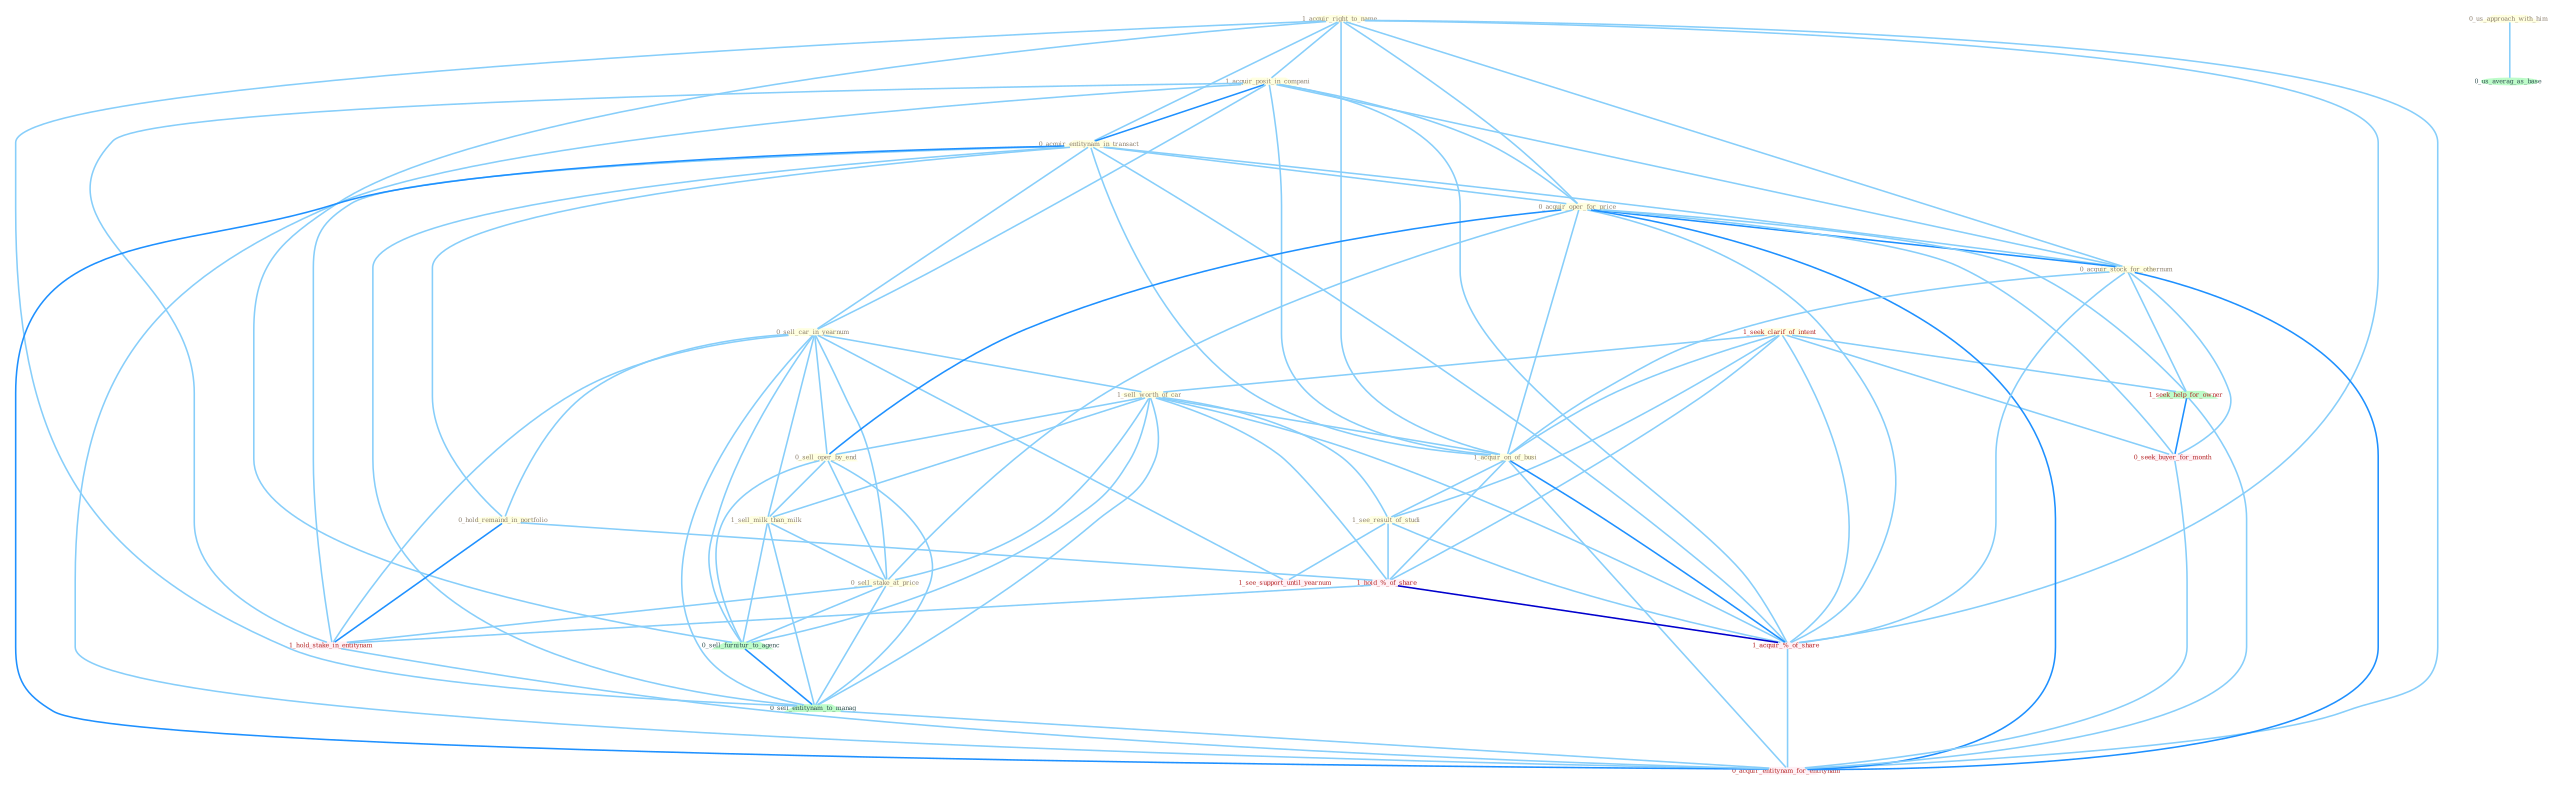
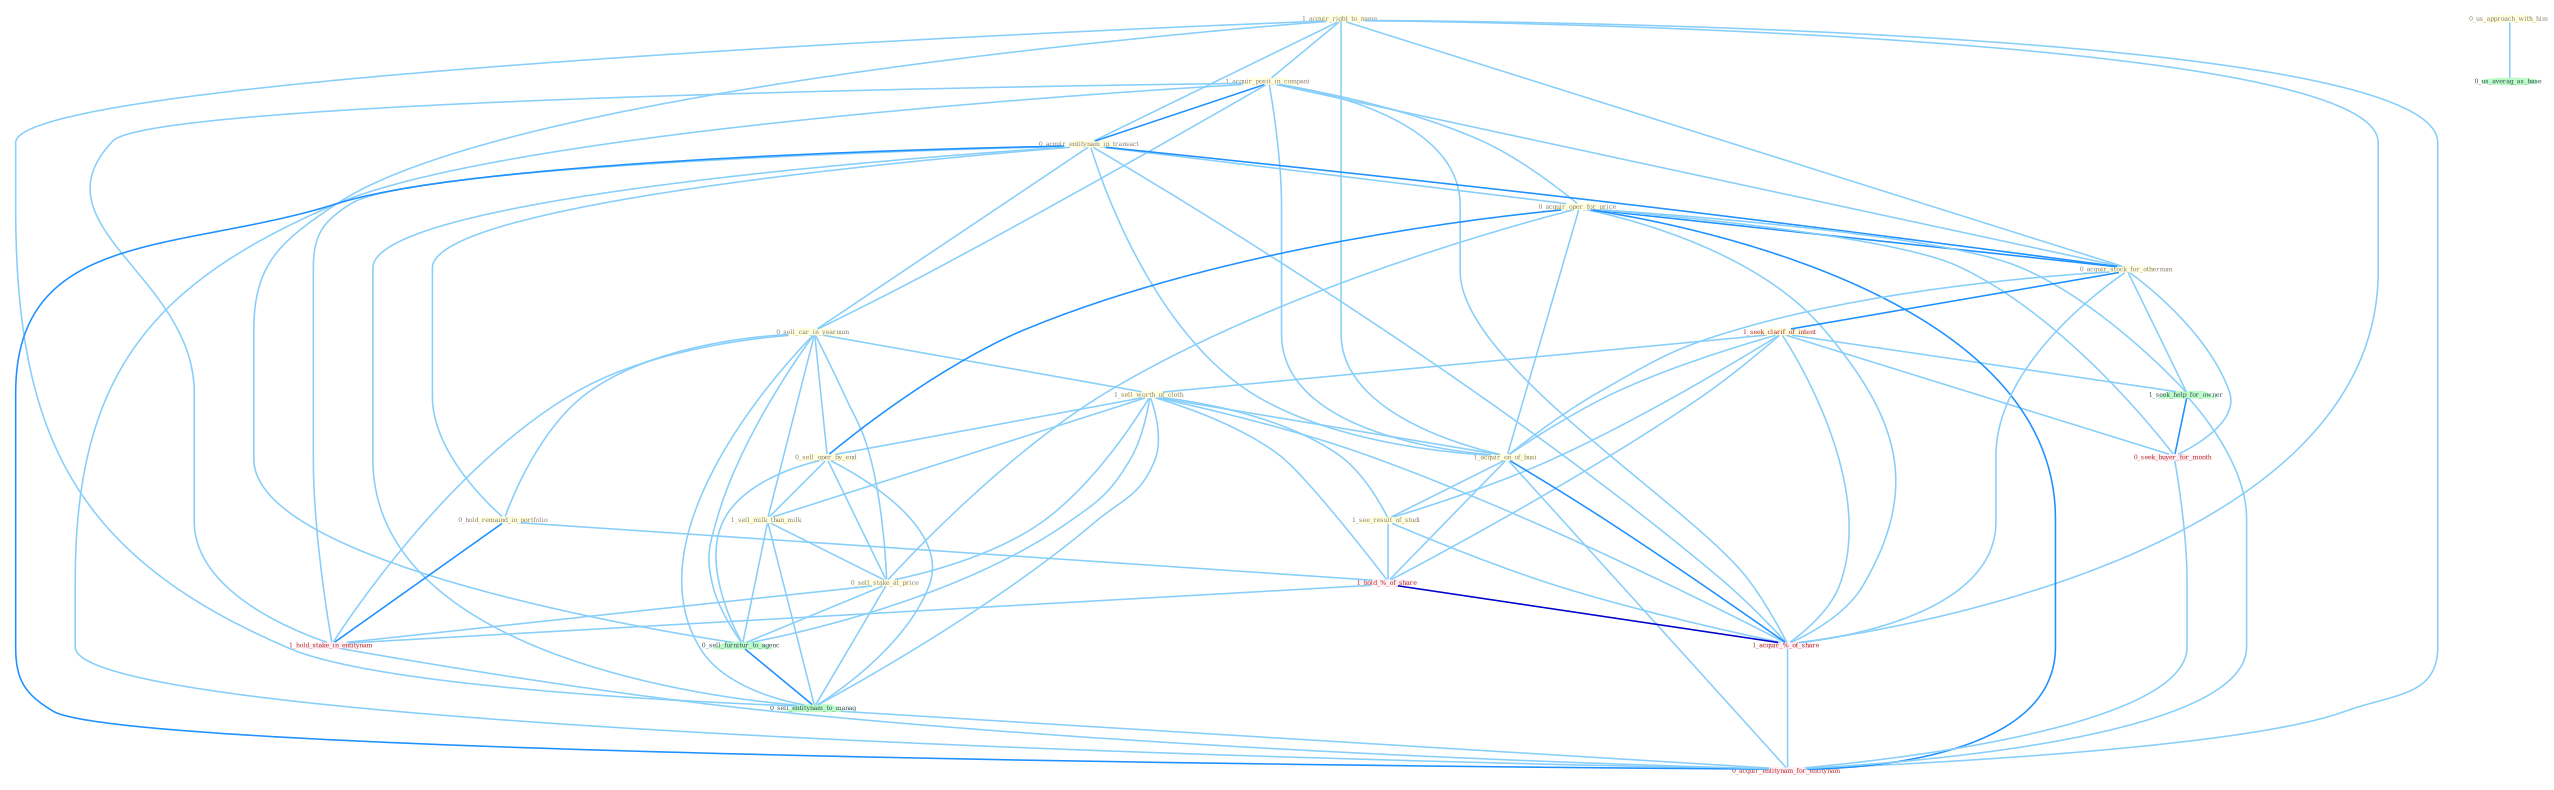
edge "1_acquir_right_to_name" -- "0_acquir_oper_for_price": removed
edge "0_acquir_entitynam_in_transact" -- "0_acquir_stock_for_othernum": color #87cefa -> #1e90ff
node "1_sell_worth_of_car": label "1_sell_worth_of_car" -> "1_sell_worth_of_cloth"
node "1_seek_help_for_owner": fontcolor #b22222 -> #2f4f4f
node "1_see_support_until_yearnum": removed
edge "0_acquir_stock_for_othernum" -- "0_acquir_entitynam_for_entitynam": now "0_acquir_stock_for_othernum" -- "1_seek_clarif_of_intent"
